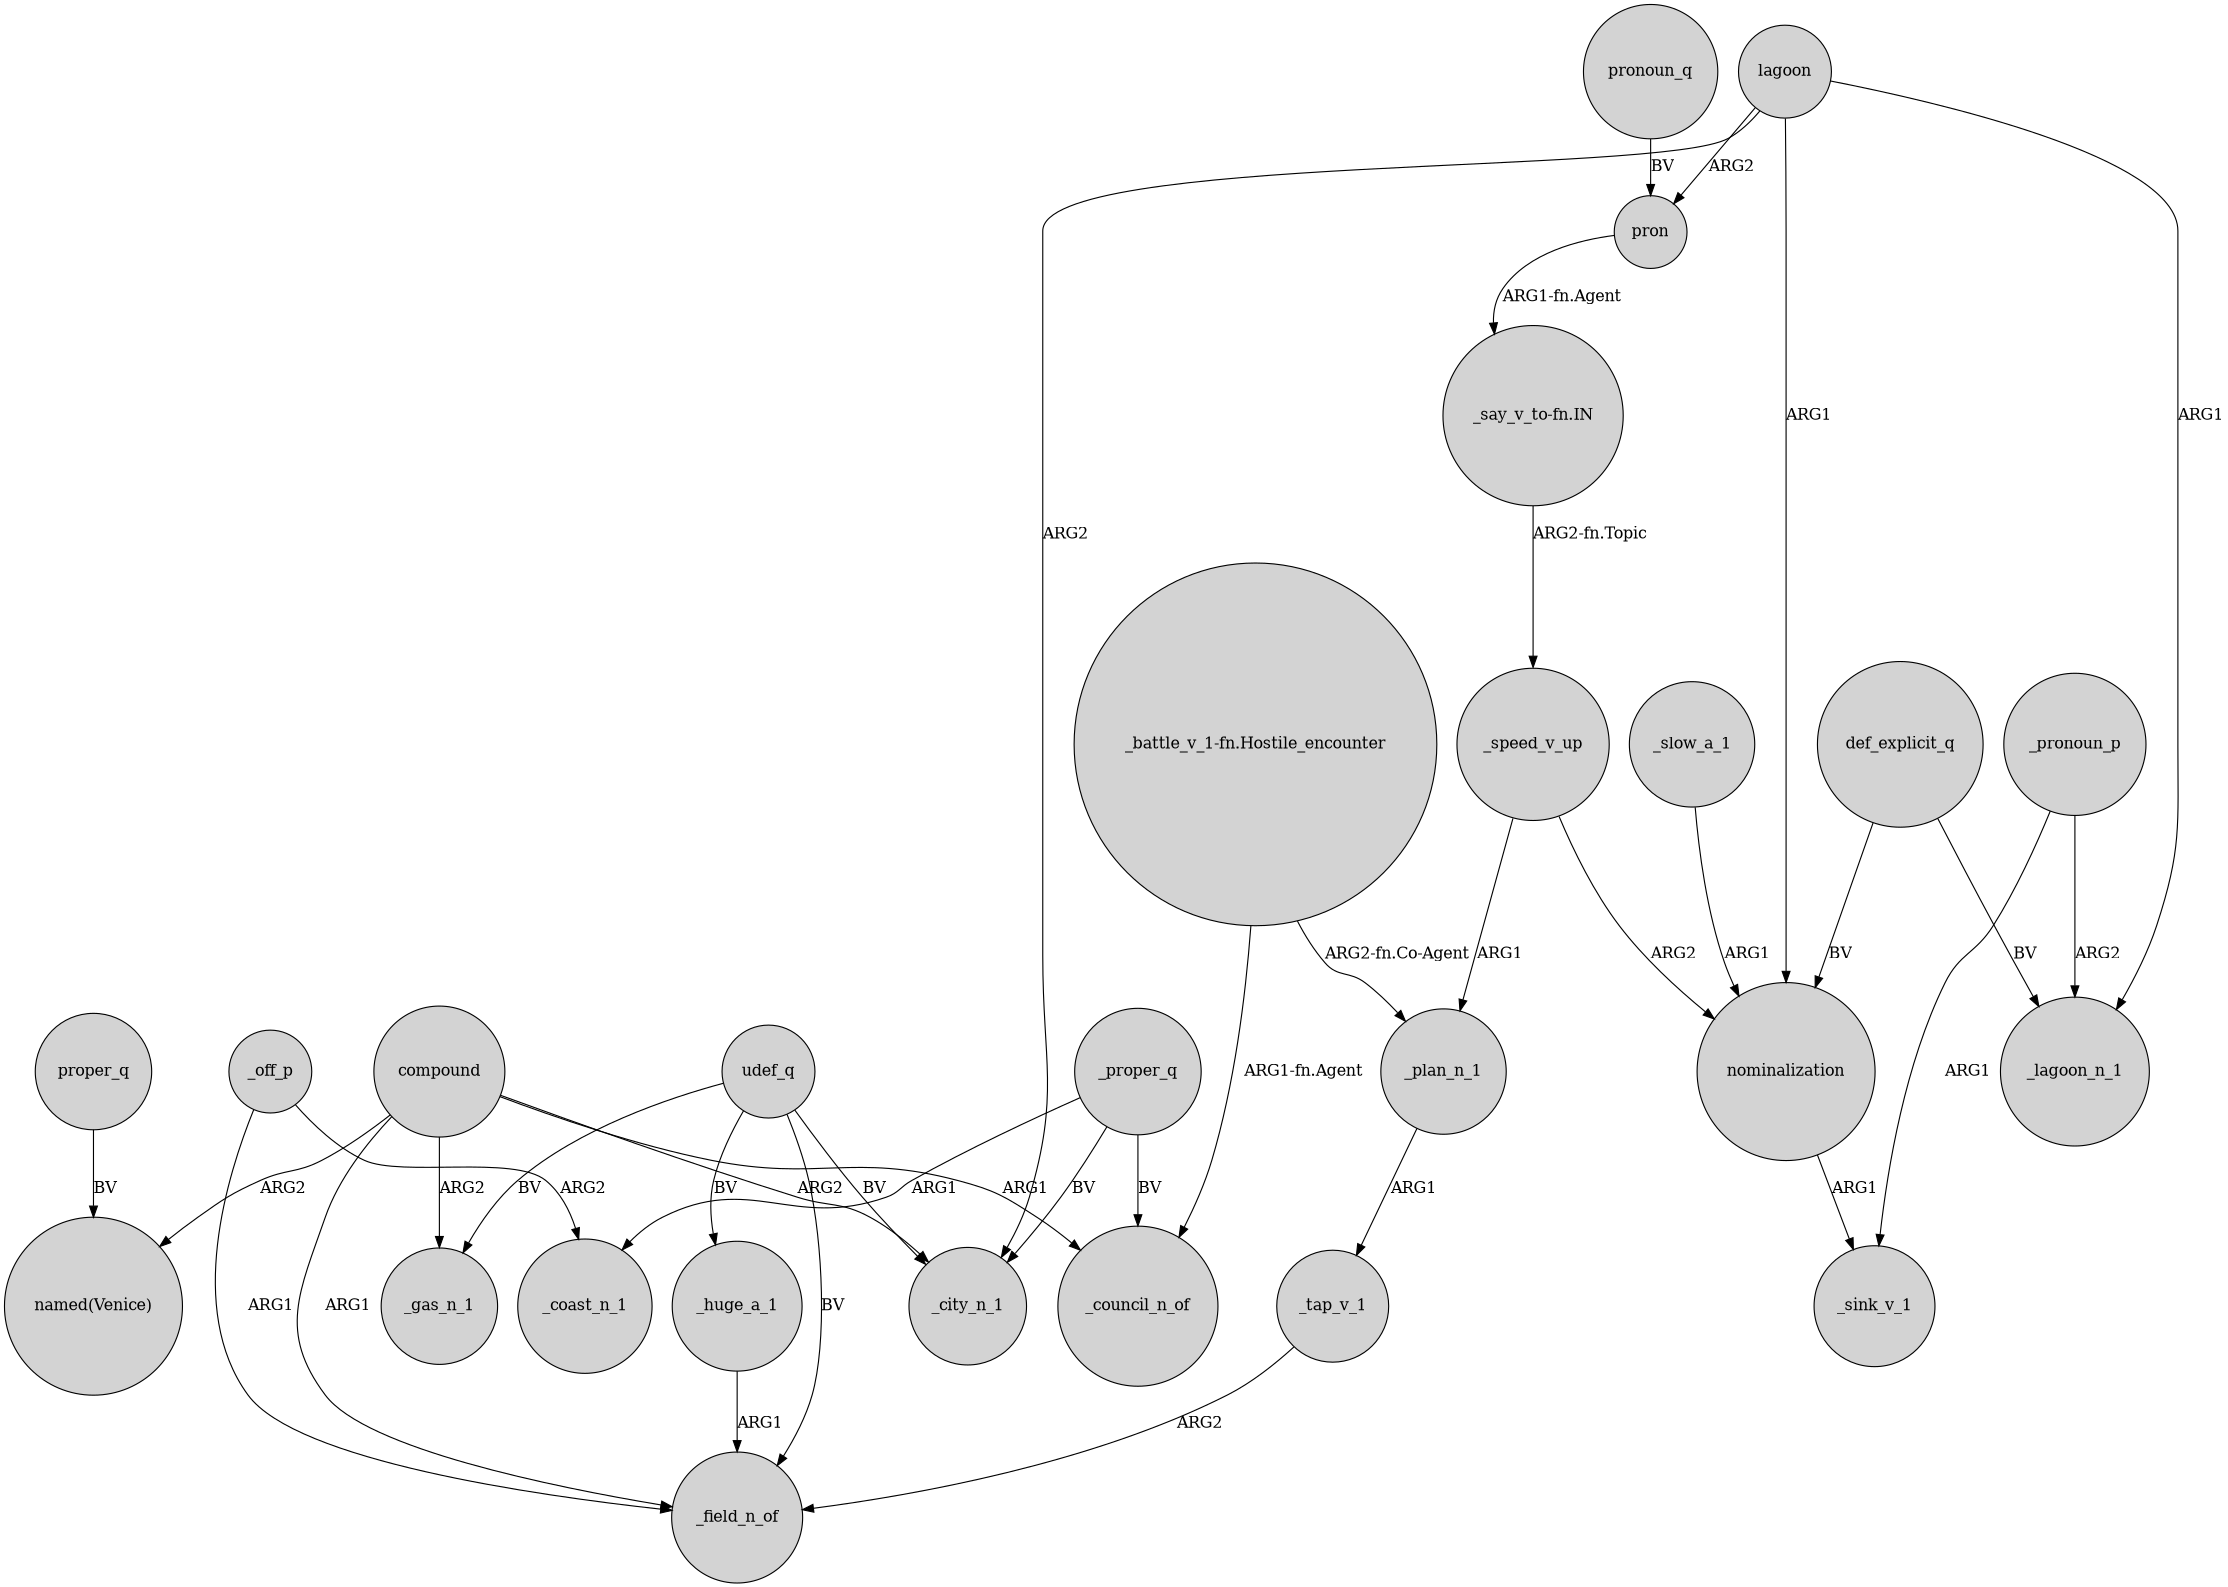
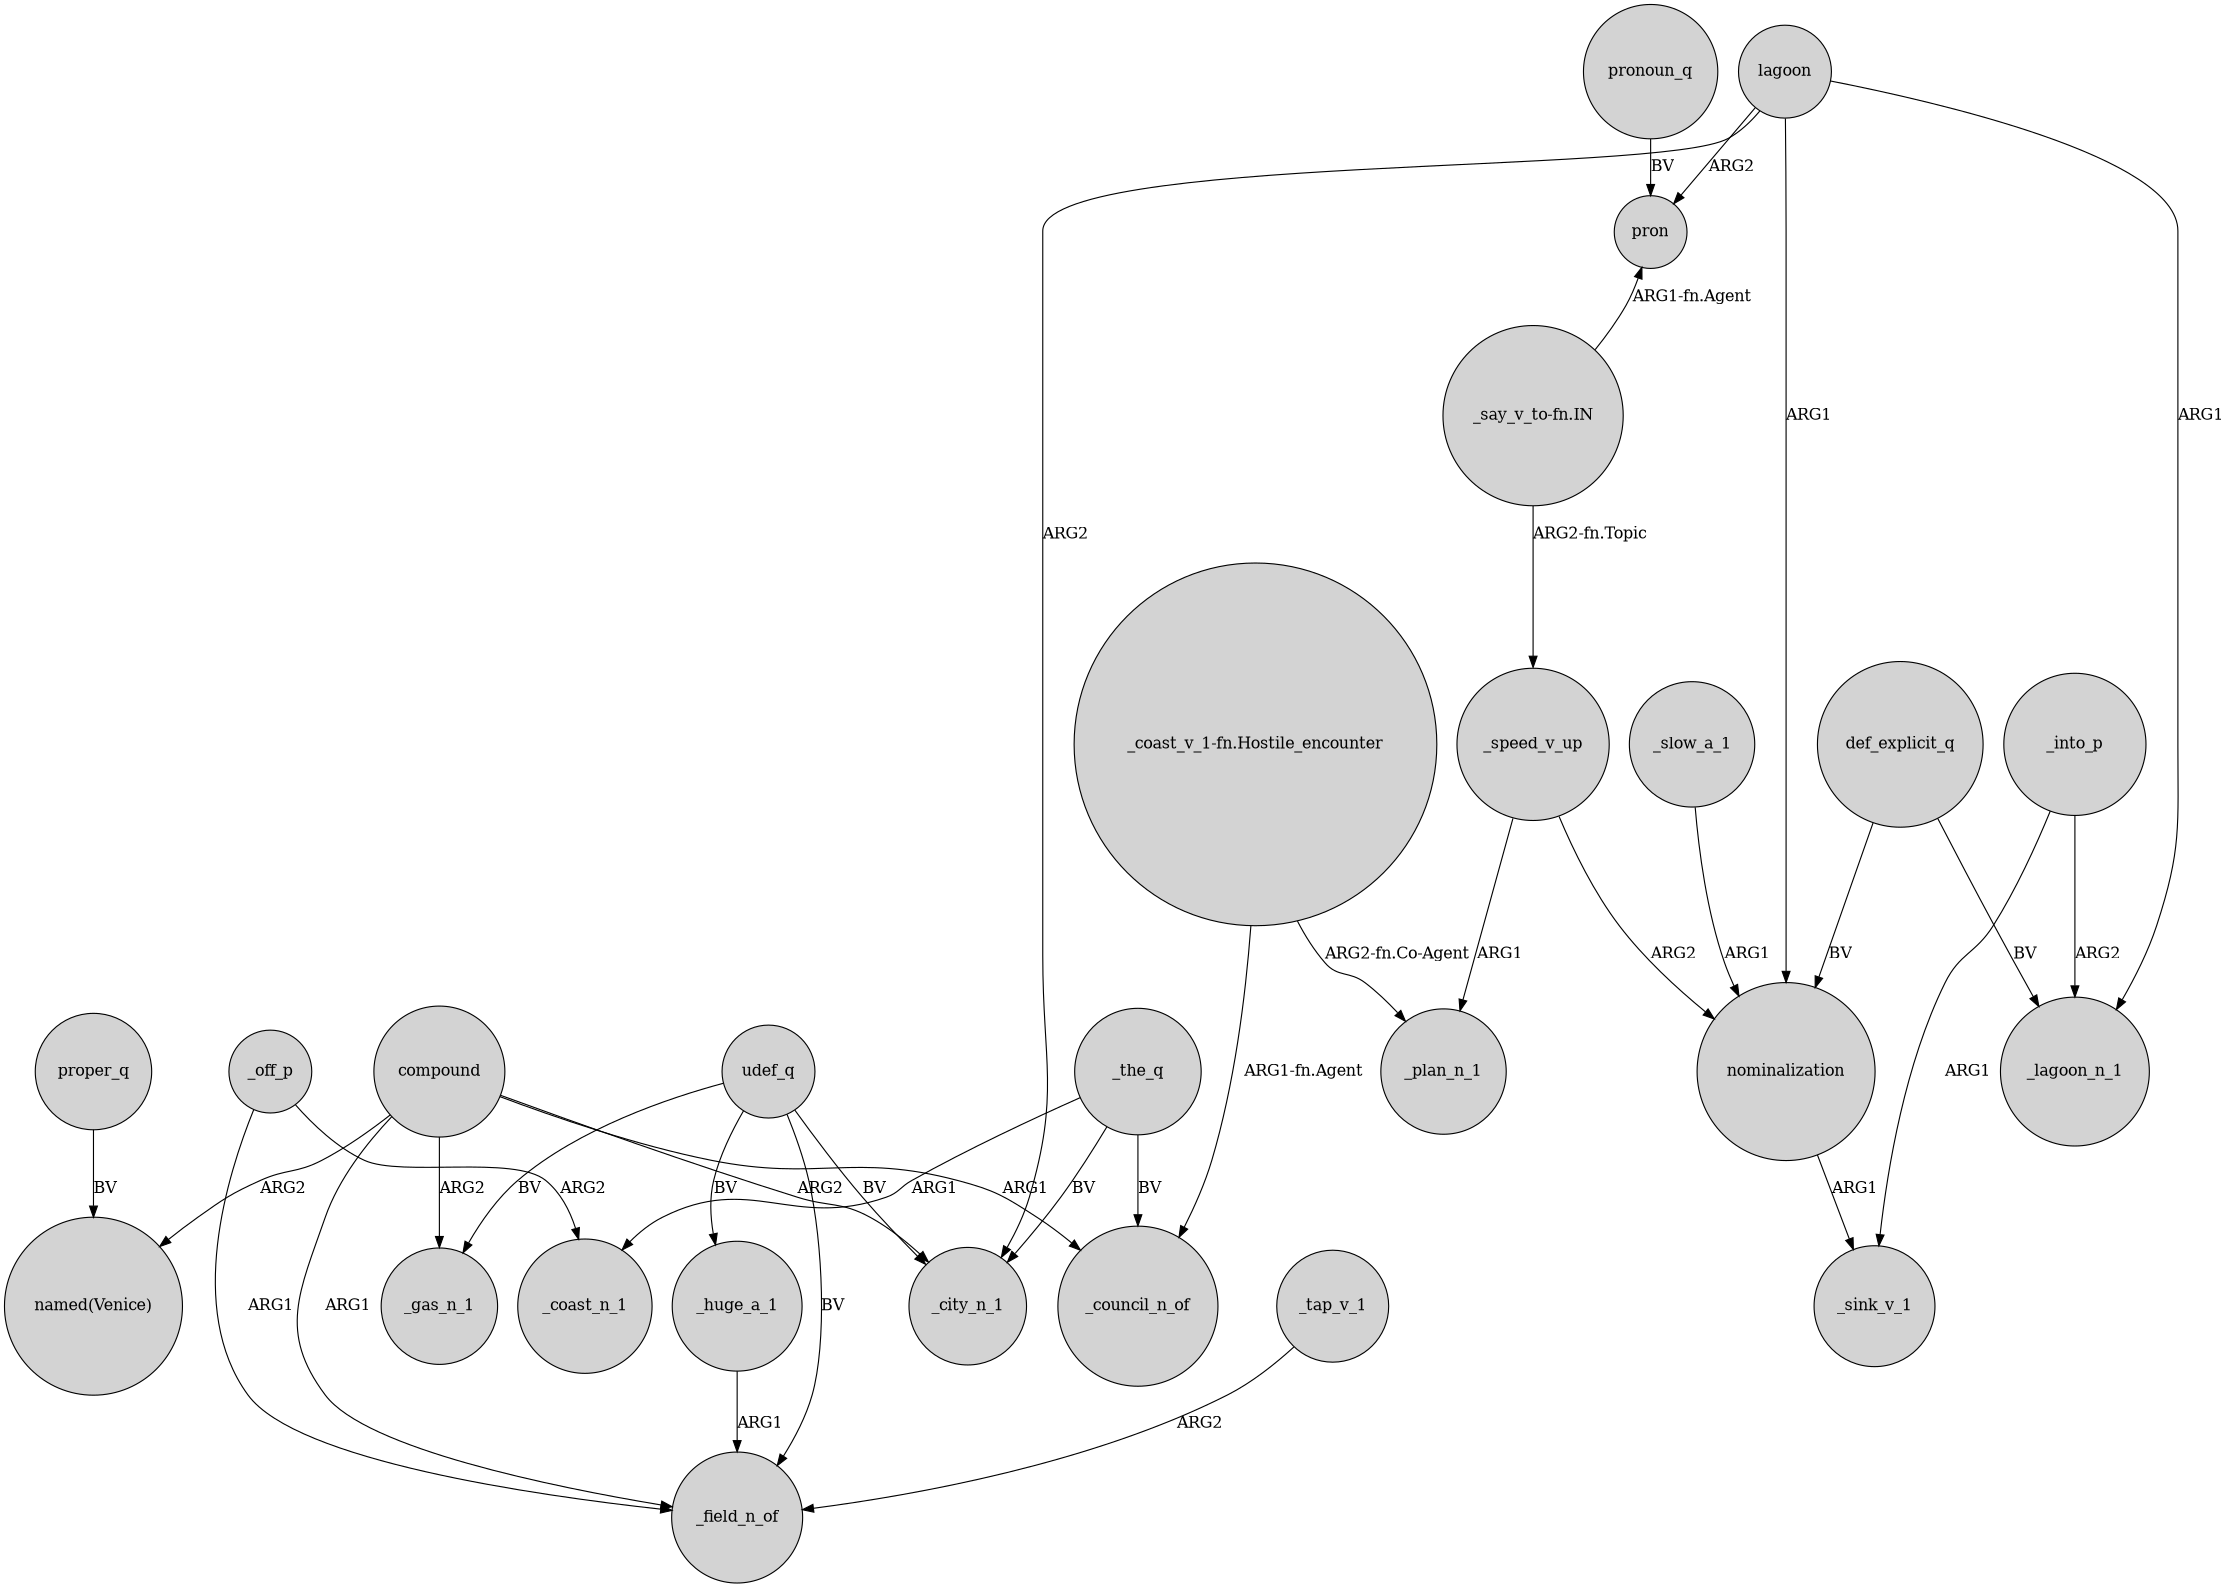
edge "pron" -> "_say_v_to-fn.IN": reversed
node "_battle_v_1-fn.Hostile_encounter": label "_battle_v_1-fn.Hostile_encounter" -> "_coast_v_1-fn.Hostile_encounter"
node "_pronoun_p": label "_pronoun_p" -> "_into_p"
node "_proper_q": label "_proper_q" -> "_the_q"
edge "_plan_n_1" -> "_tap_v_1": removed, label "ARG1"
